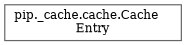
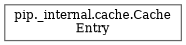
node "pip._cache.cache.Cache Entry": label "pip._cache.cache.Cache Entry" -> "pip._internal.cache.Cache Entry"
